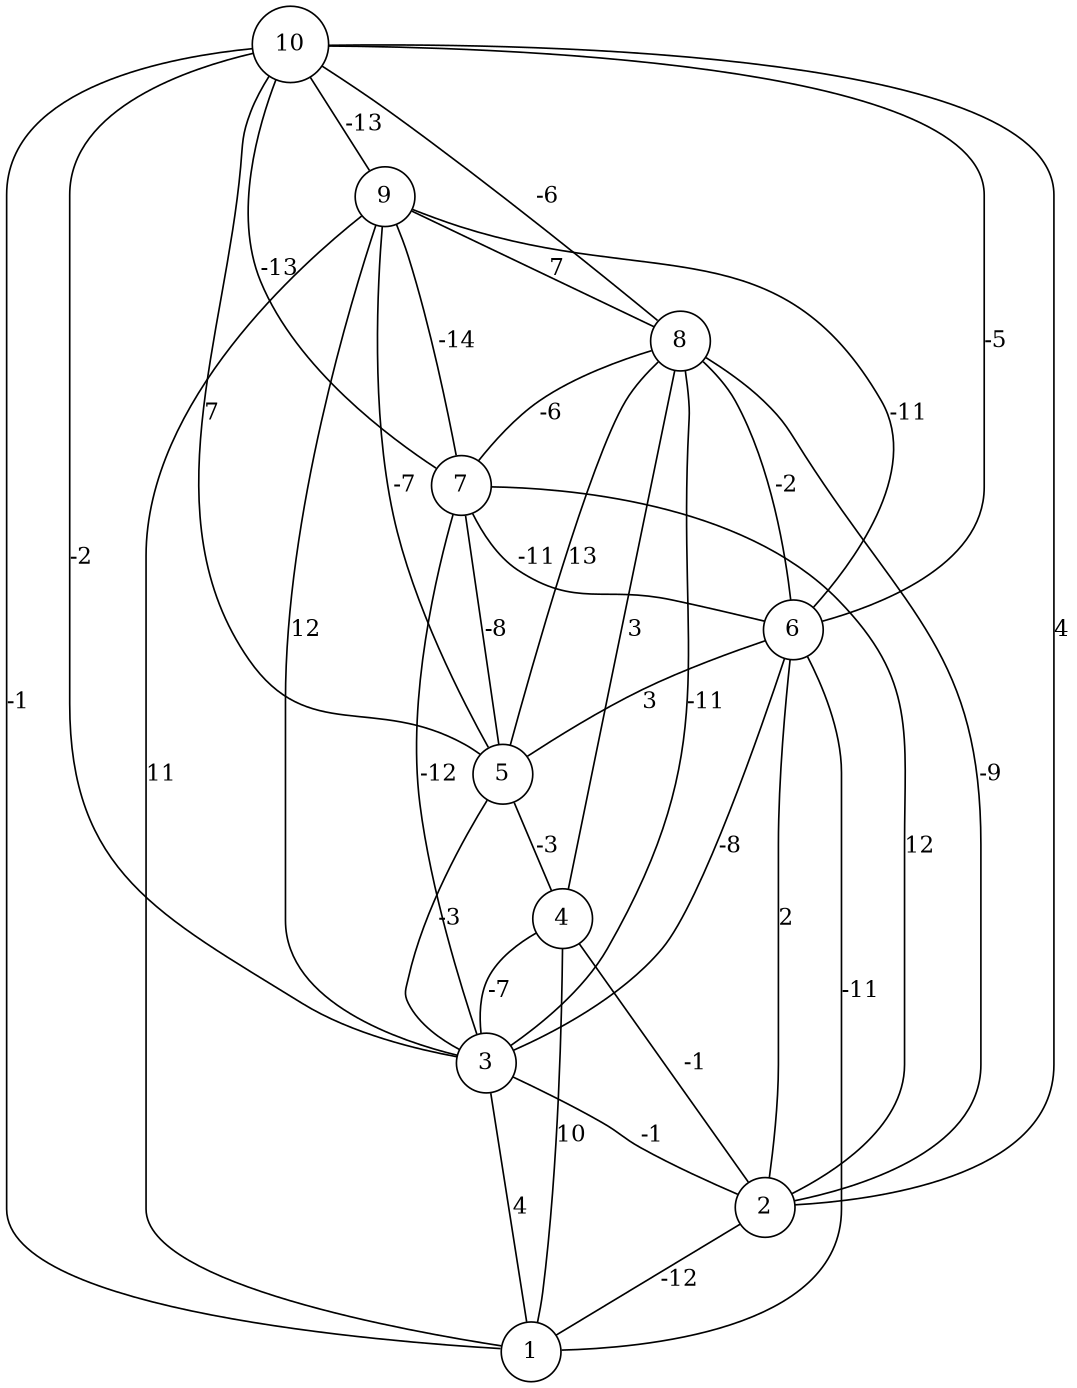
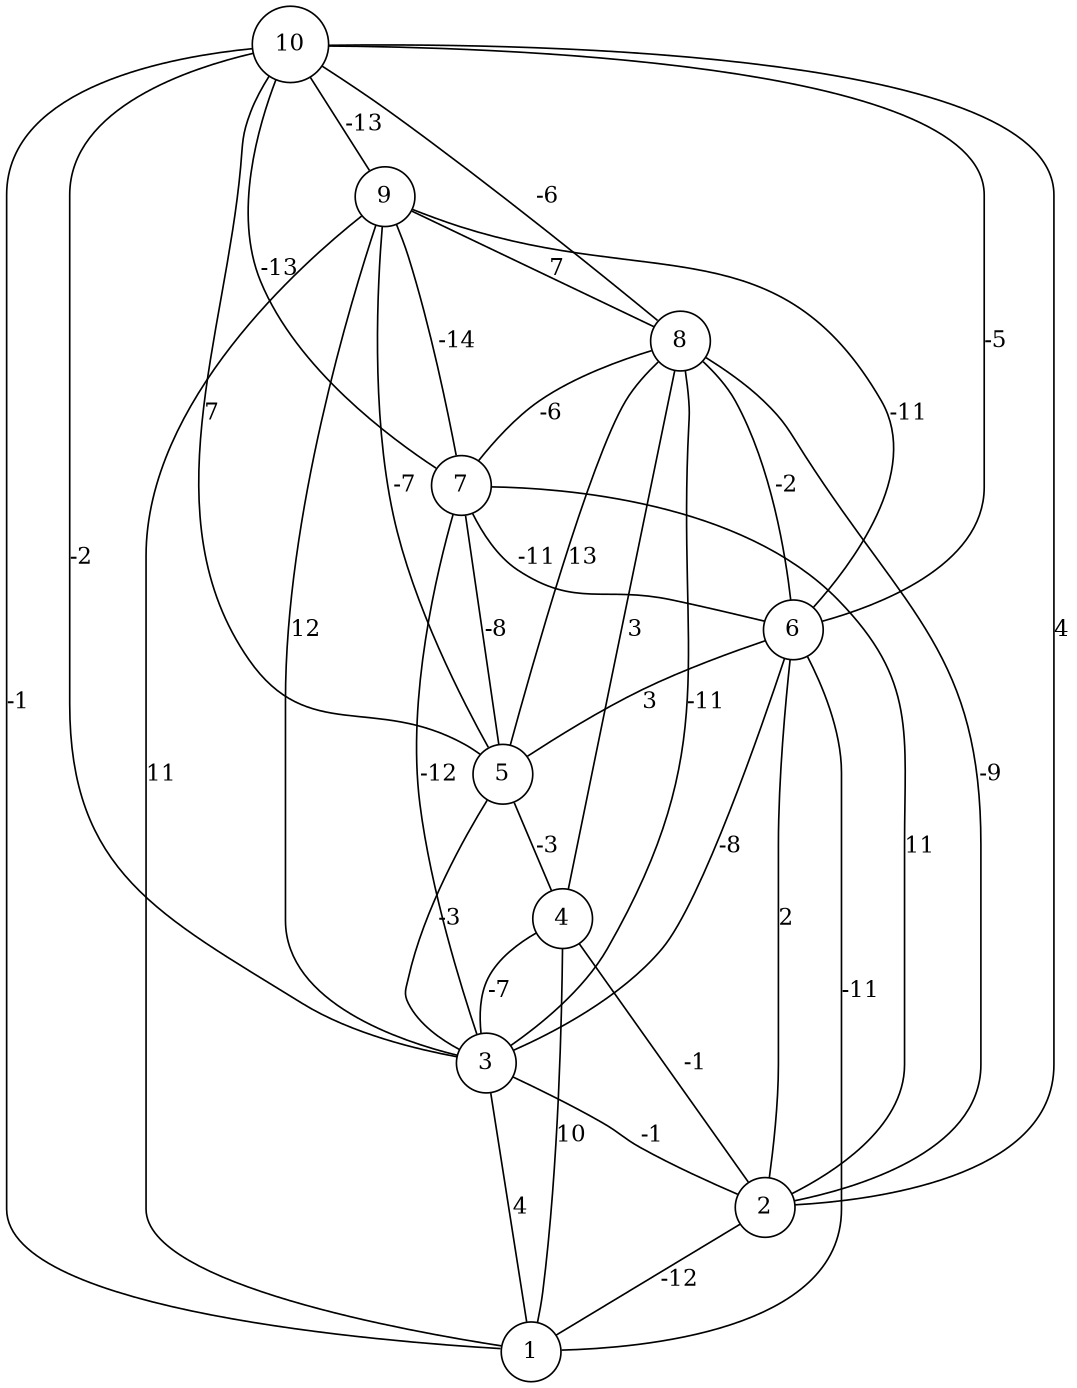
edge "7" -- "2": label "12" -> "11"
